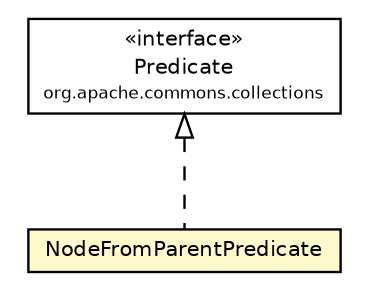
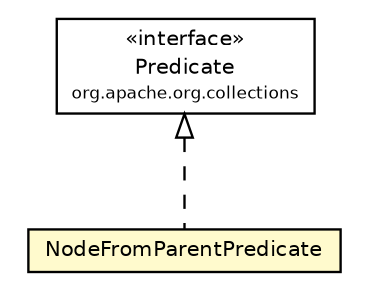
node "Predicate": text "org.apache.commons.collections" -> "org.apache.org.collections"
